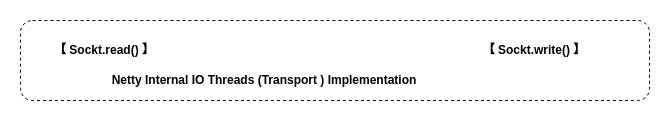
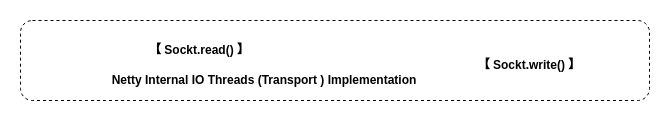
node "【 Sockt.read() 】": moved (105, 51) -> (200, 51)
node "【 Sockt.write() 】": moved (535, 51) -> (530, 66)
